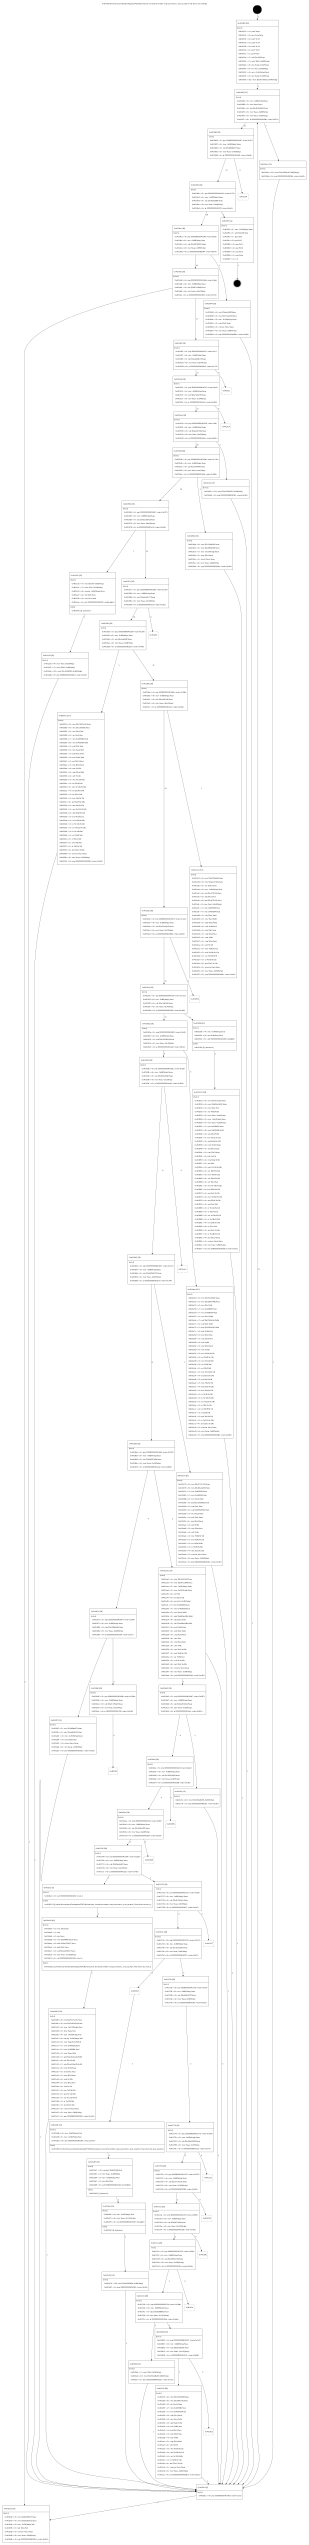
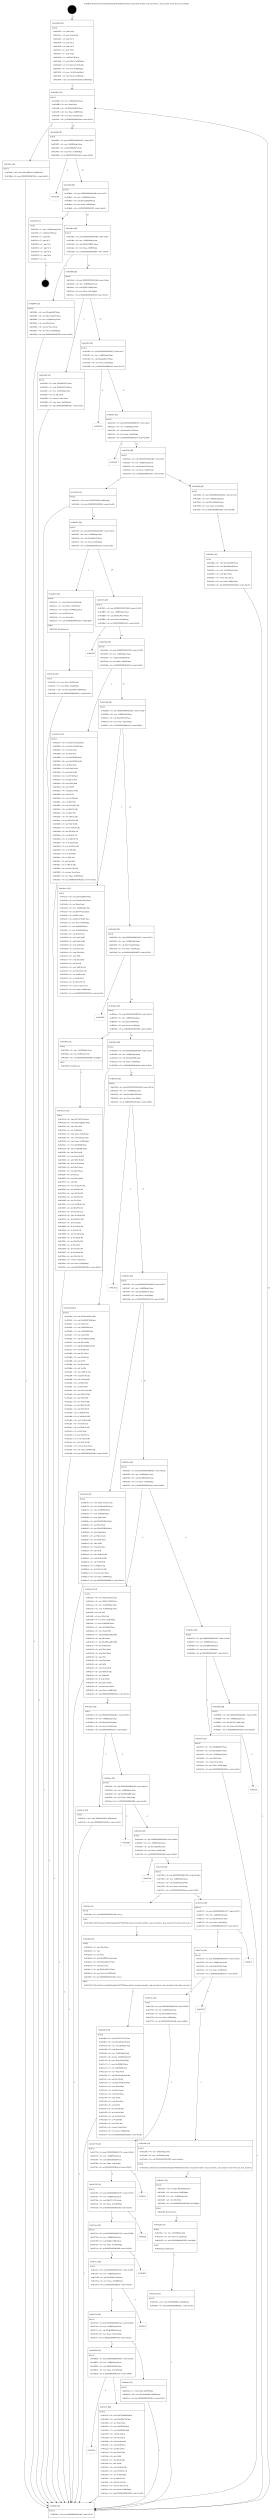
edge "0x401546 [28]" -> "0x401562 [28]": now "0x401d3c [15]" -> "0x401562 [28]"
edge "0x4020b1 [5]" -> "0x401b52 [30]": reversed
